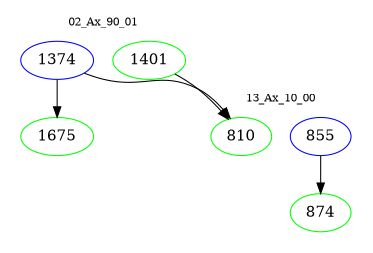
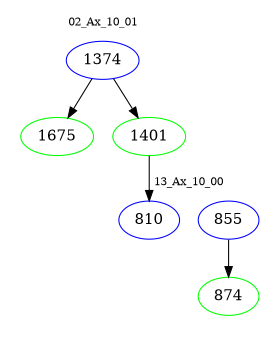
cluster "02_Ax_90_01": label "02_Ax_90_01" -> "02_Ax_10_01"
edge "1374" -> "810": now "1374" -> "1401"
node "810": color green -> blue
